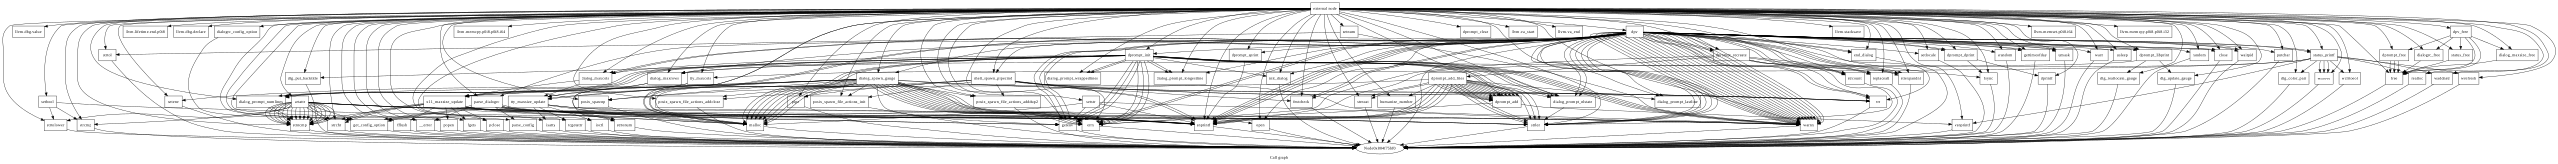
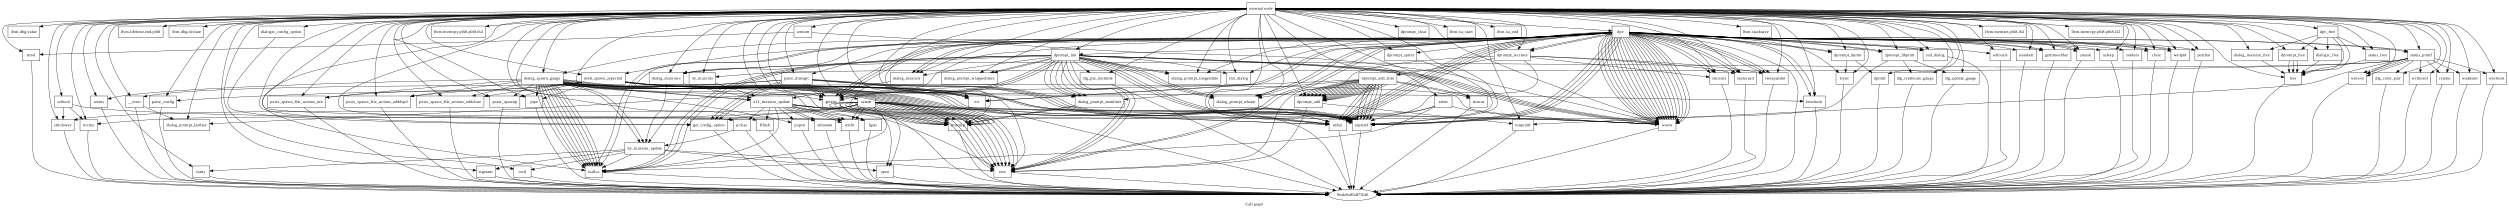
edge "external node" -> "strtonum": removed
node "warn": removed
edge "dpv" -> "dialog_prompt_lastline": now "__error" -> "dialog_prompt_lastline"
edge "dprompt_recreate" -> "err": removed
edge "dialog_maxcols" -> "tty_maxsize_update": now "pclose" -> "tty_maxsize_update"
node "humanize_number": removed
edge "setstr" -> "getenv": now "setstr" -> "strlen"
